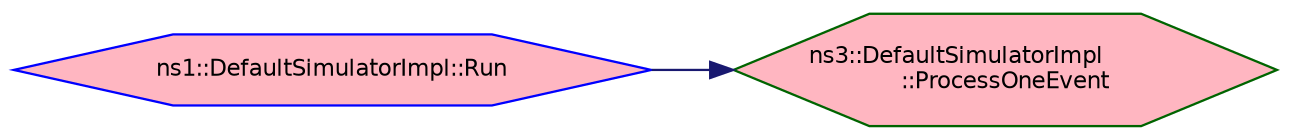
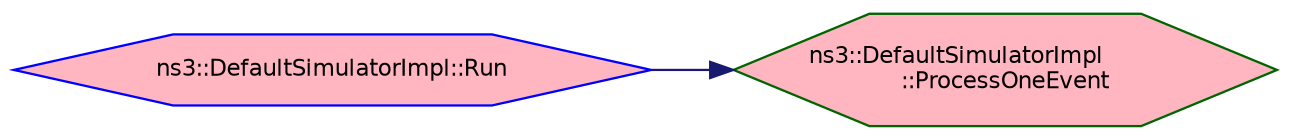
node "ns1::DefaultSimulatorImpl::Run": label "ns1::DefaultSimulatorImpl::Run" -> "ns3::DefaultSimulatorImpl::Run"
